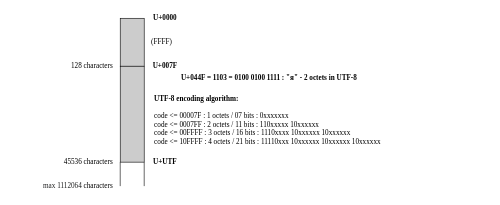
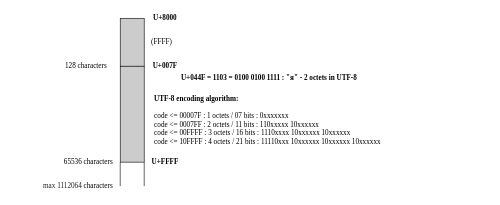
node "U+0000": label "U+0000" -> "U+8000"
node "128 characters": moved (81, 66) -> (75, 66)
node "45536 characters": label "45536 characters" -> "65536 characters"
node "U+UTF": label "U+UTF" -> "U+FFFF"
